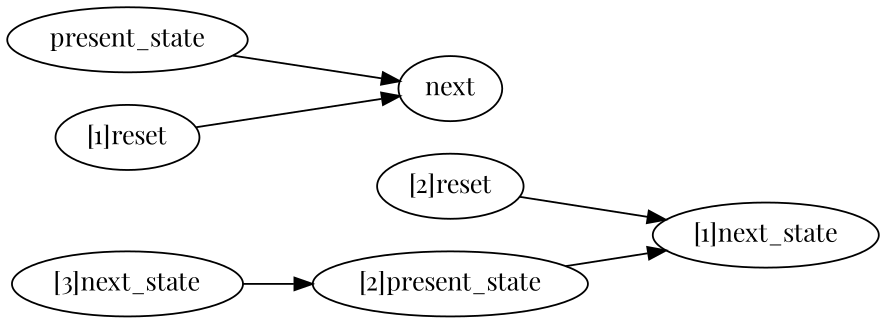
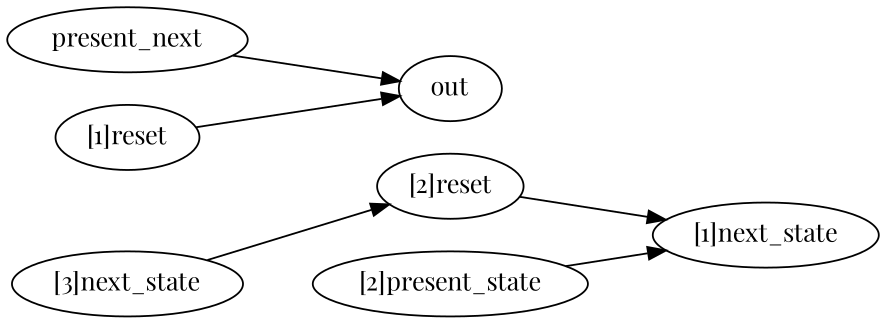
node "present_state": label "present_state" -> "present_next"
node "next": label "next" -> "out"
edge "[3]next_state" -> "[2]present_state": now "[3]next_state" -> "[2]reset"
